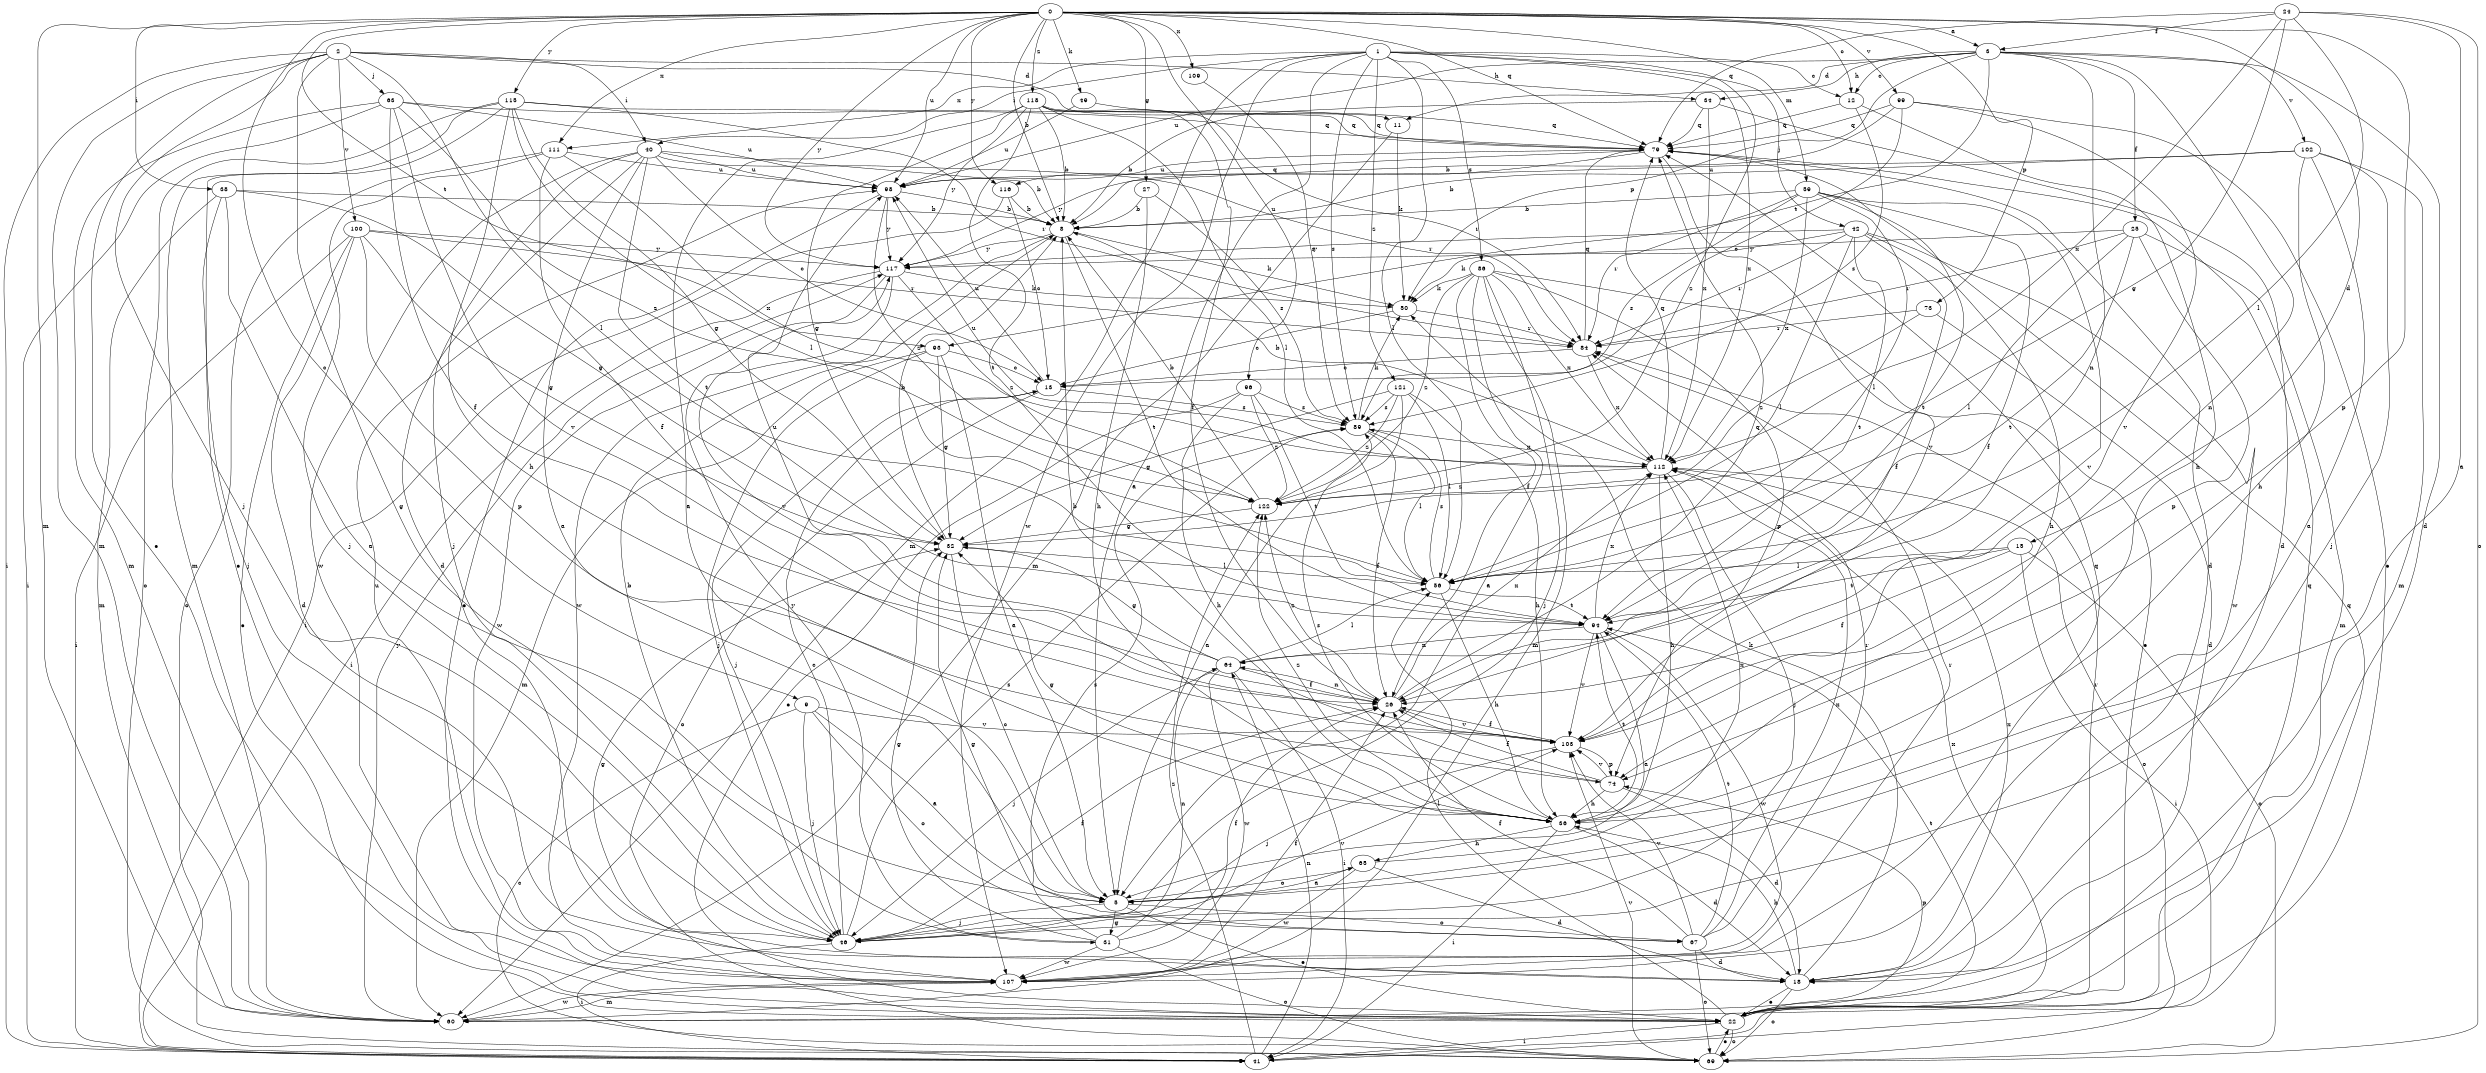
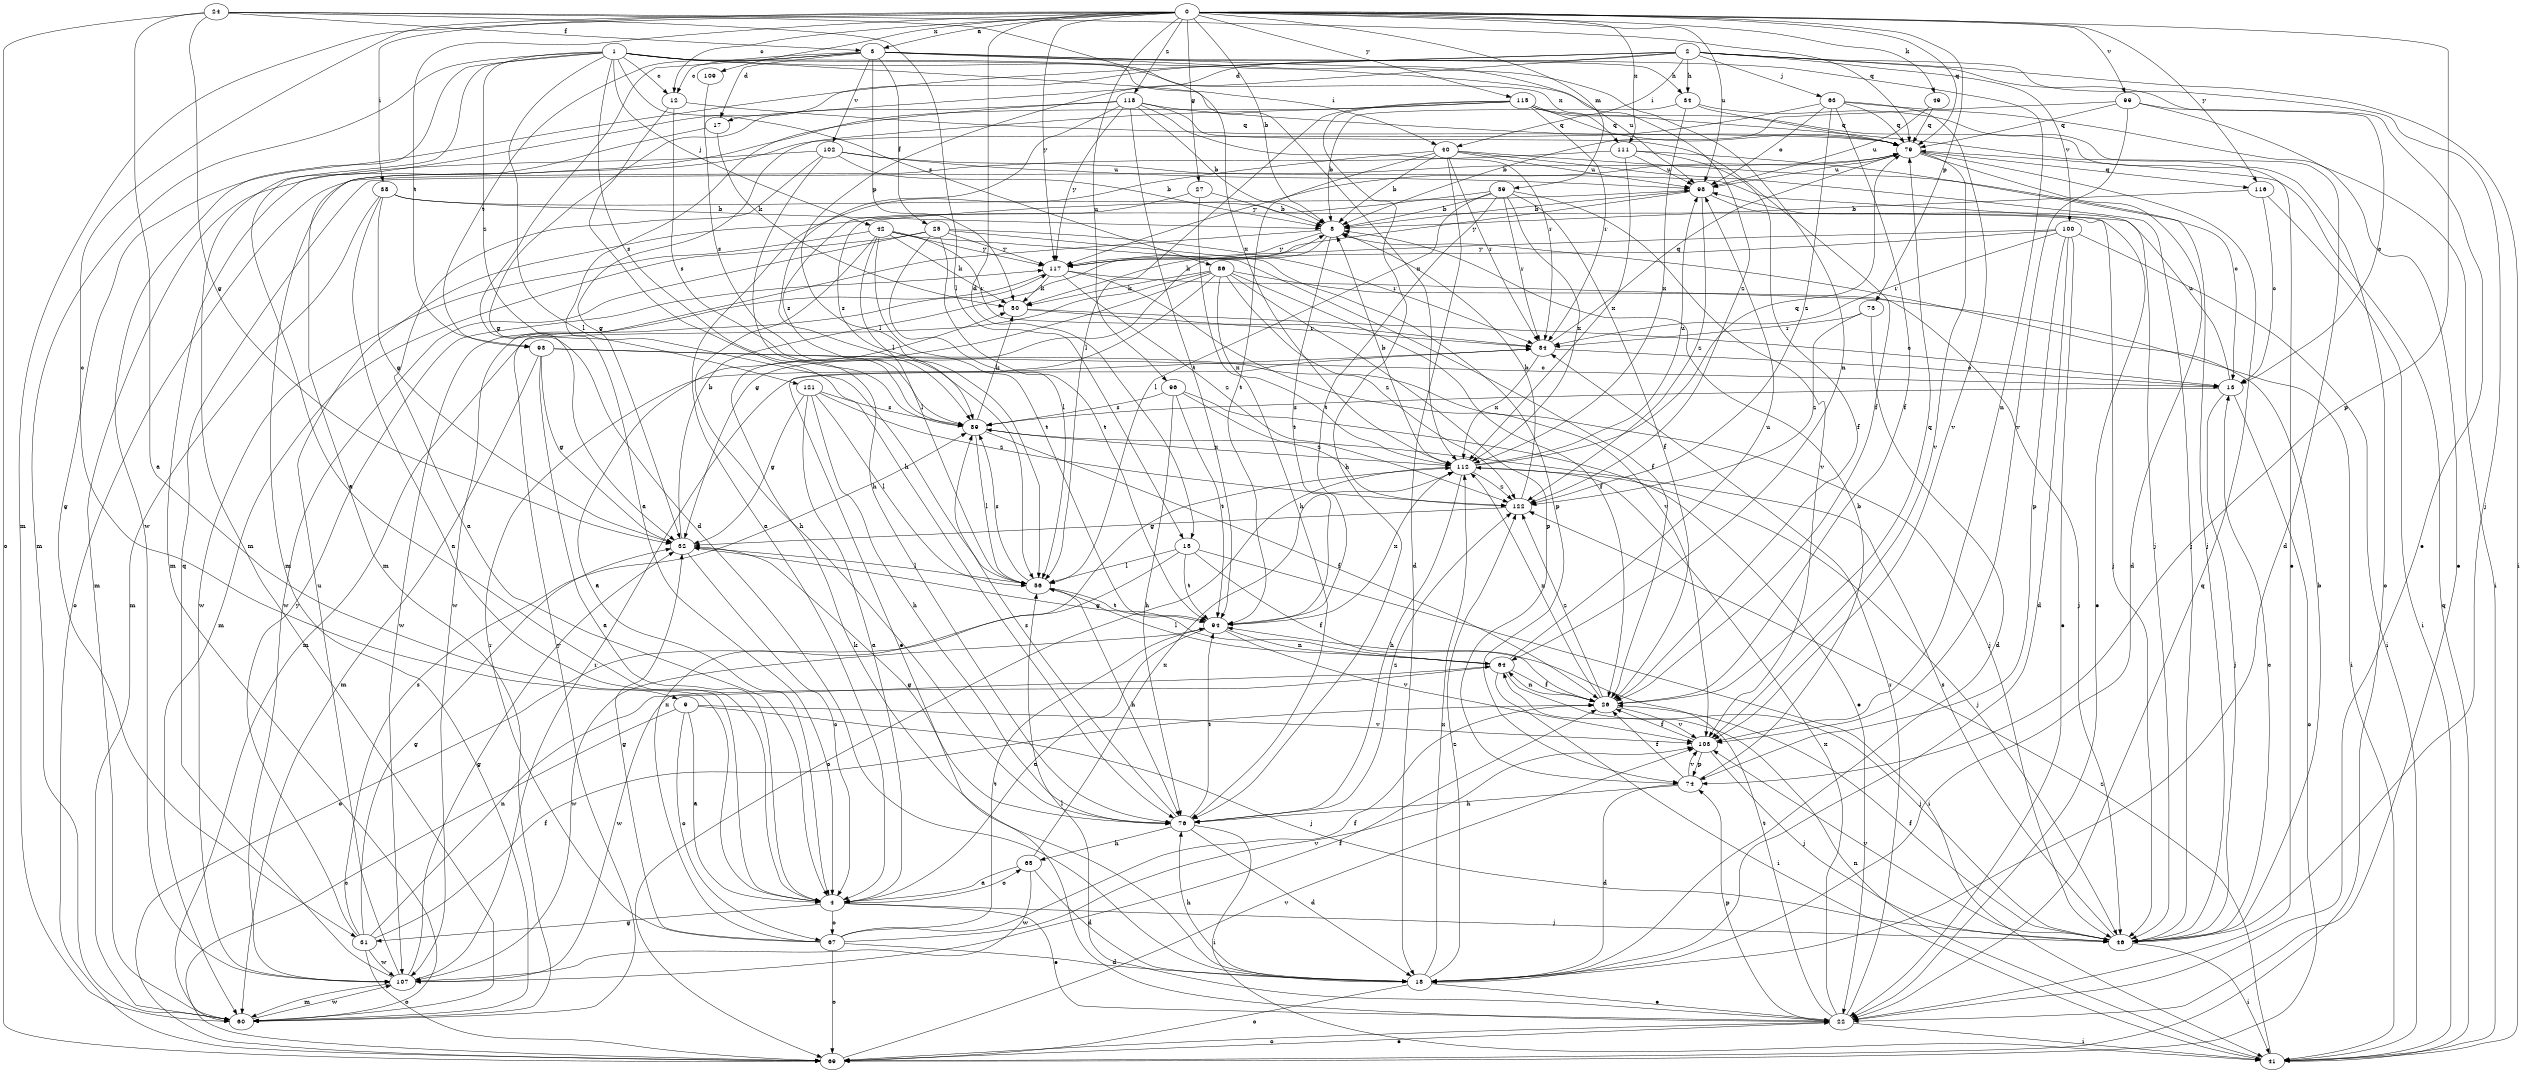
node "11": label "11" -> "17"
edge "63" -> "98": label "u" -> "o"
edge "24" -> "56": now "24" -> "15"
edge "22" -> "79": reversed
edge "40" -> "107": now "25" -> "107"
edge "18" -> "122": added, label "z"
node "36": label "36" -> "76"
node "5": label "5" -> "4"
